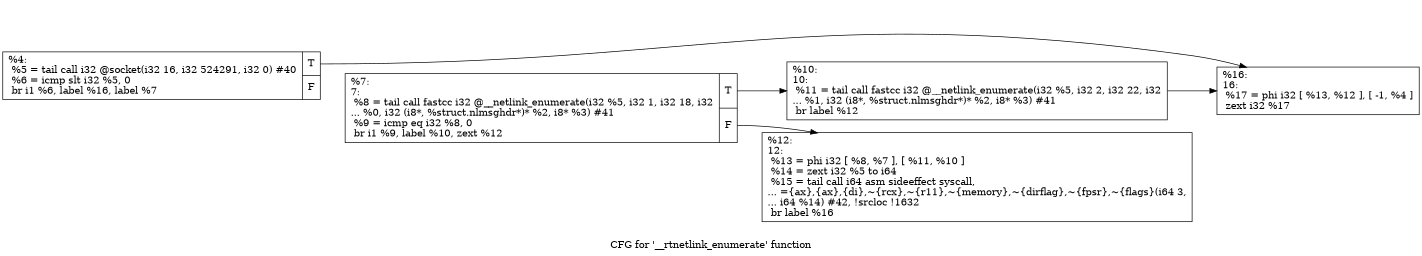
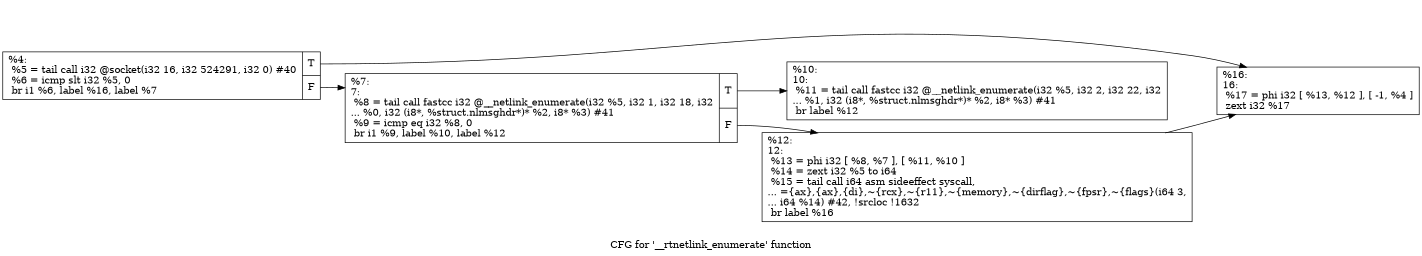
edge "%4:" -> "%7:": added
edge "%10:" -> "%16:": now "%12:" -> "%16:"
node "%7:": text "br i1 %9, label %10, zext %12" -> "br i1 %9, label %10, label %12"
